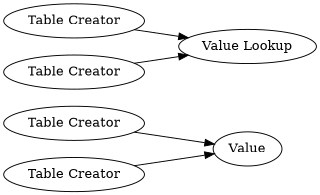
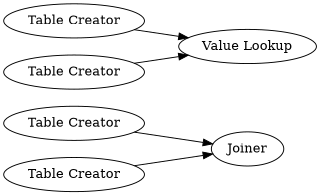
node "Value": label "Value" -> "Joiner"
